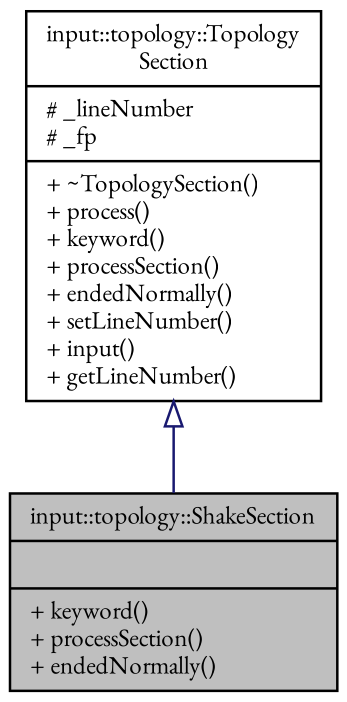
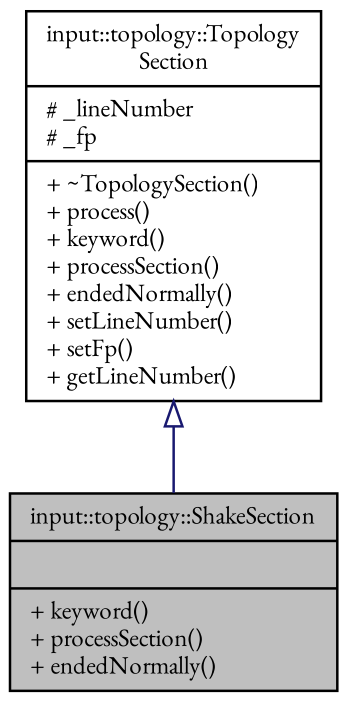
node "input::topology::Topology": text "+ input()" -> "+ setFp()"
